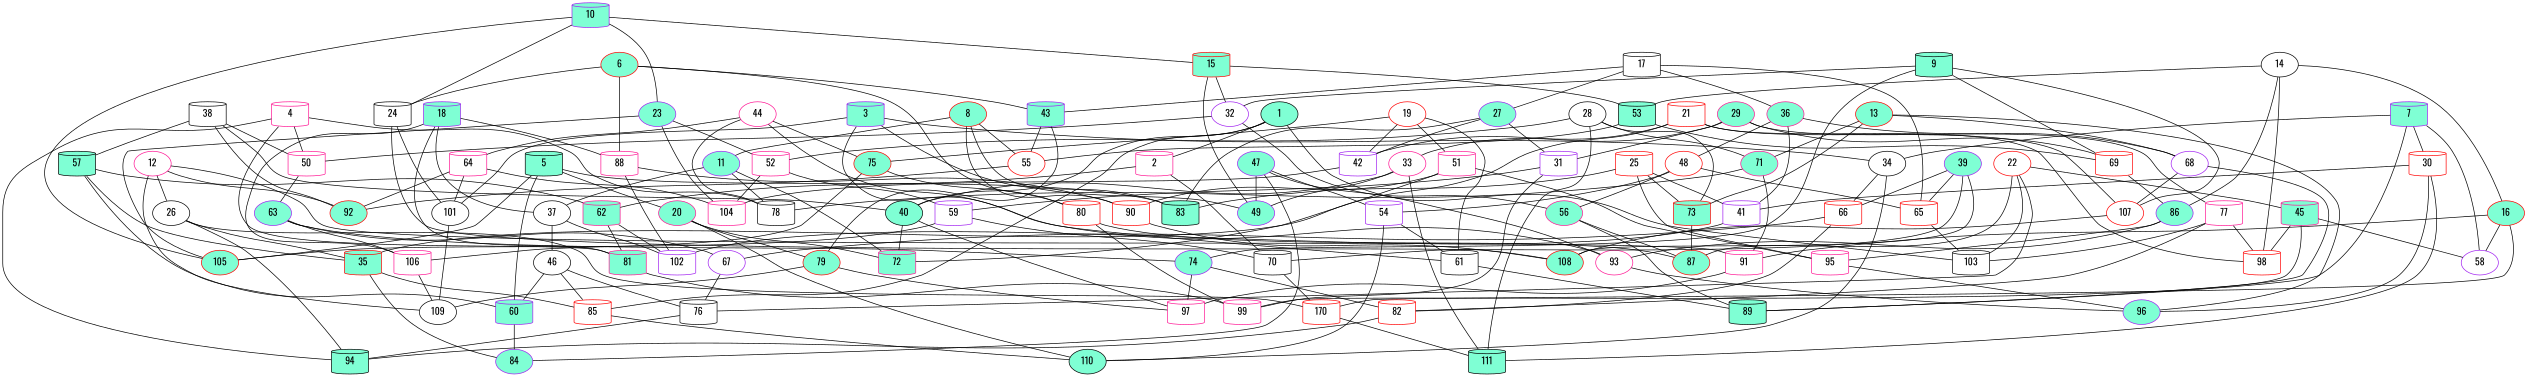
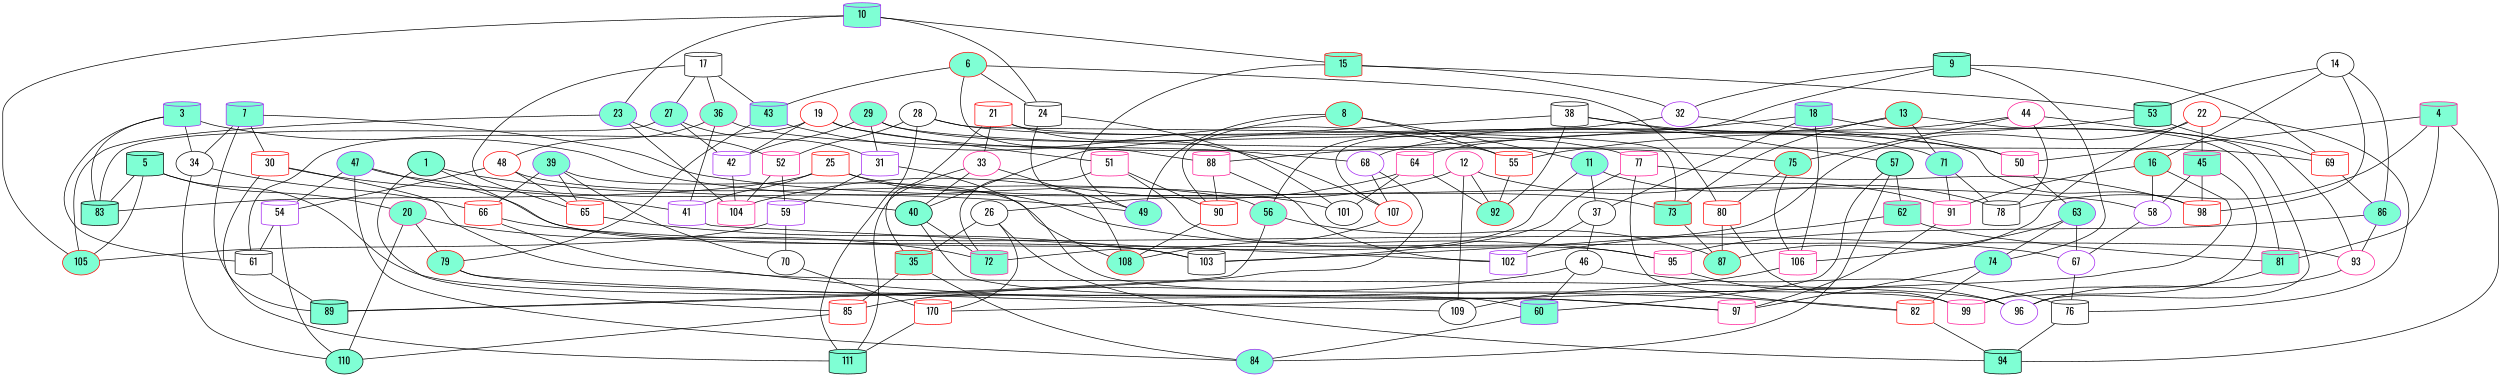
node "4": fillcolor white -> aquamarine
node "57": shape cylinder -> ellipse
node "55": shape ellipse -> cylinder
node "2": removed
node "71": color deeppink -> purple
edge "58" -- "67": added
edge "57" -- "35": now "57" -- "84"
node "70": shape cylinder -> ellipse
edge "101" -- "109": removed
node "96": fillcolor aquamarine -> white
